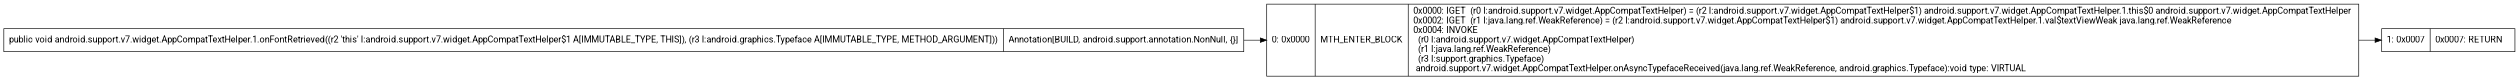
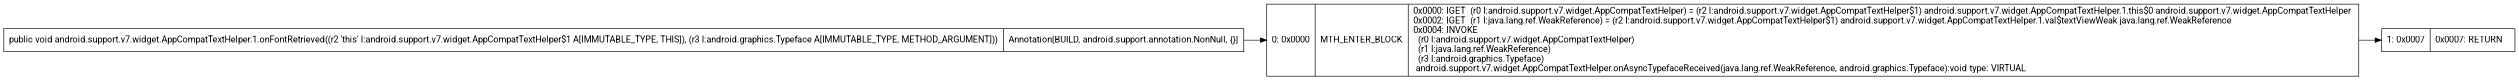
node "0: 0x0000": text "(r3 I:support.graphics.Typeface)" -> "(r3 I:android.graphics.Typeface)"
